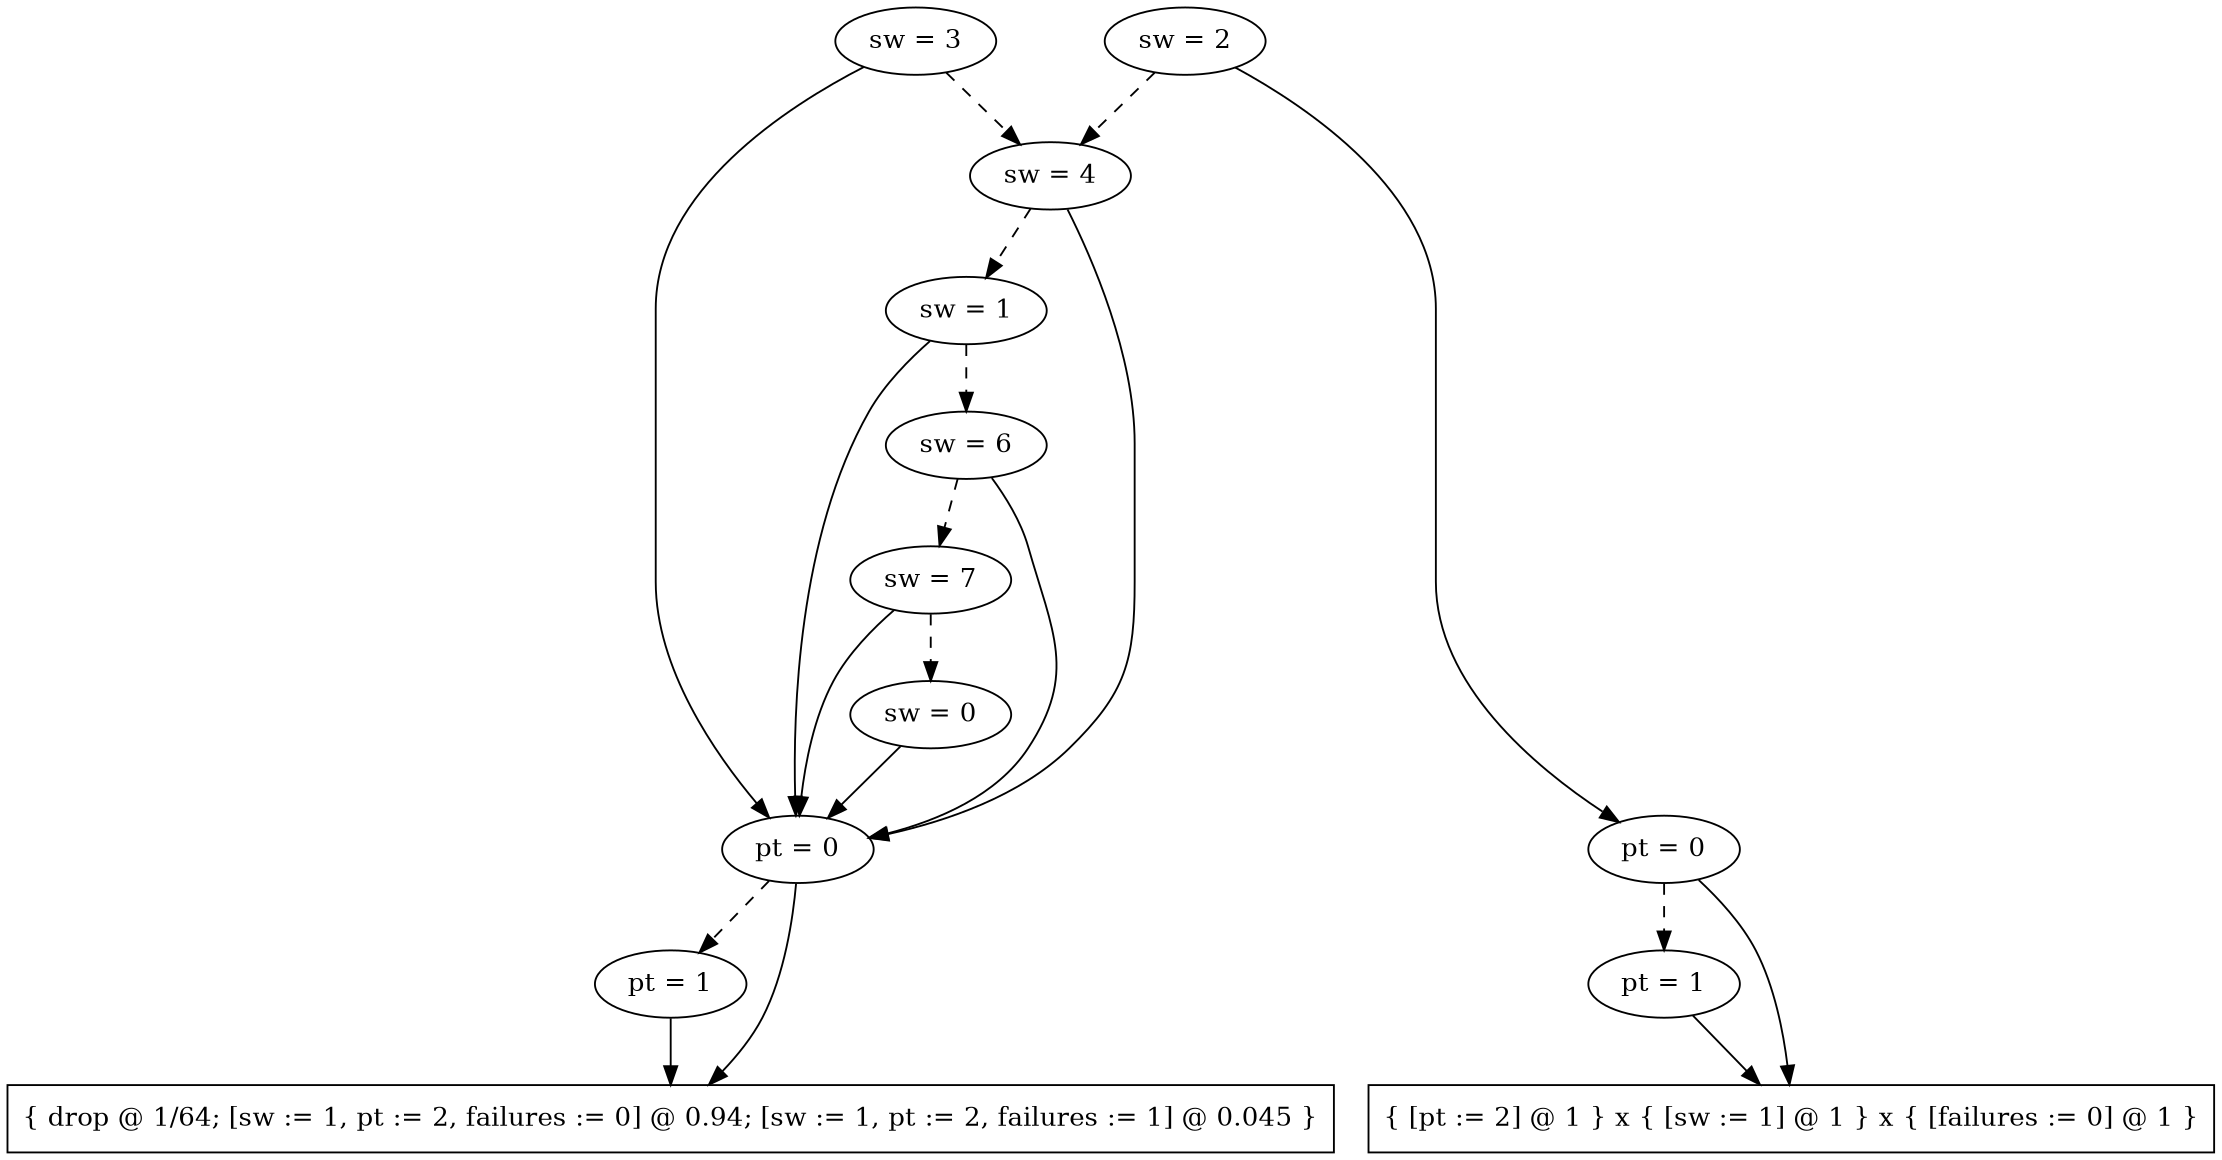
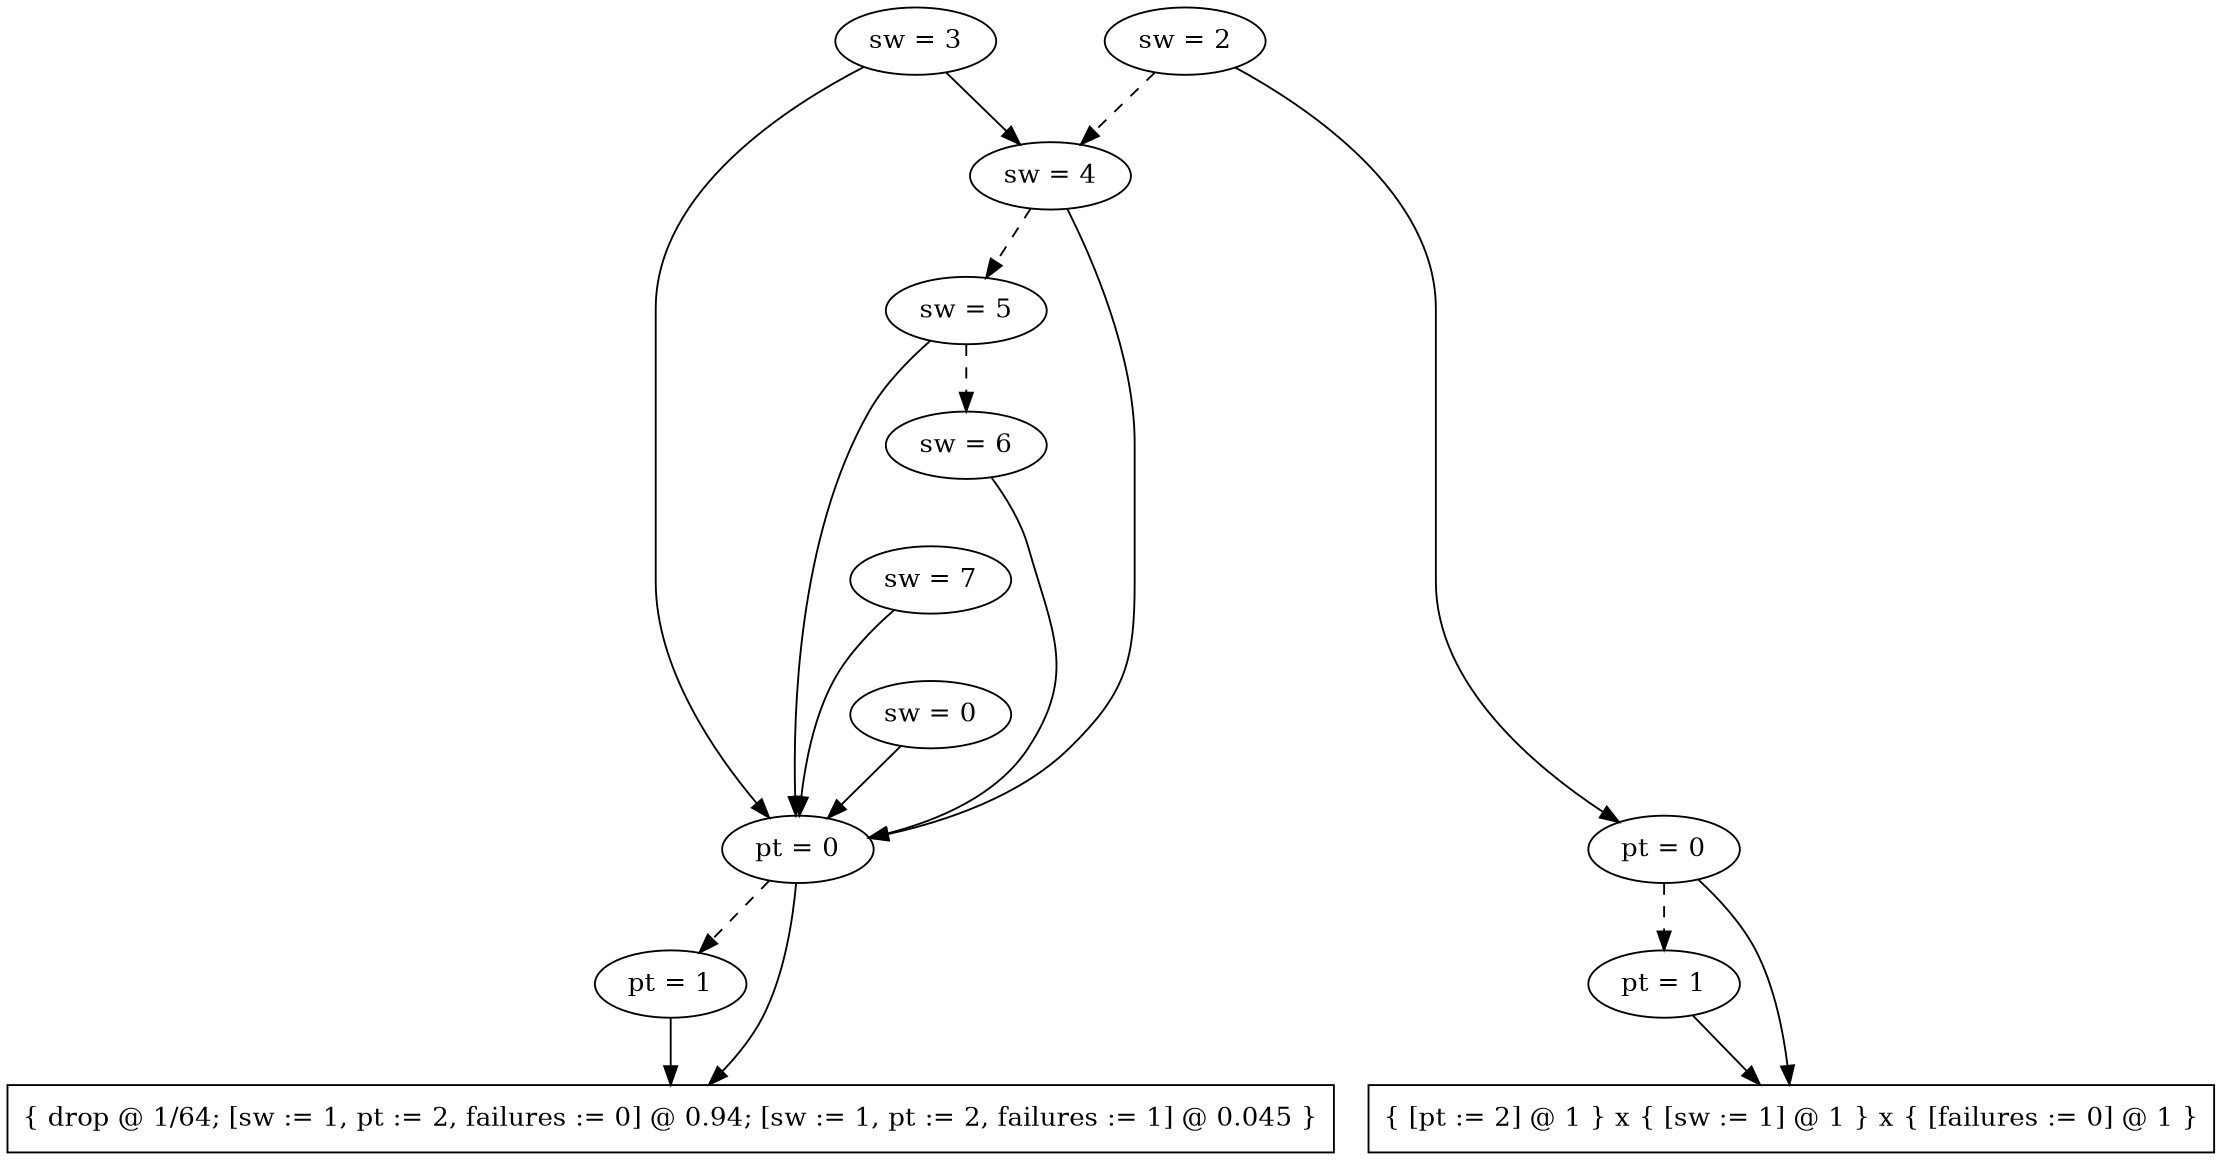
edge "sw = 3" -> "sw = 4": style dashed -> solid
node "sw = 1": label "sw = 1" -> "sw = 5"
edge "sw = 6" -> "sw = 7": removed
edge "sw = 7" -> "sw = 0": removed
